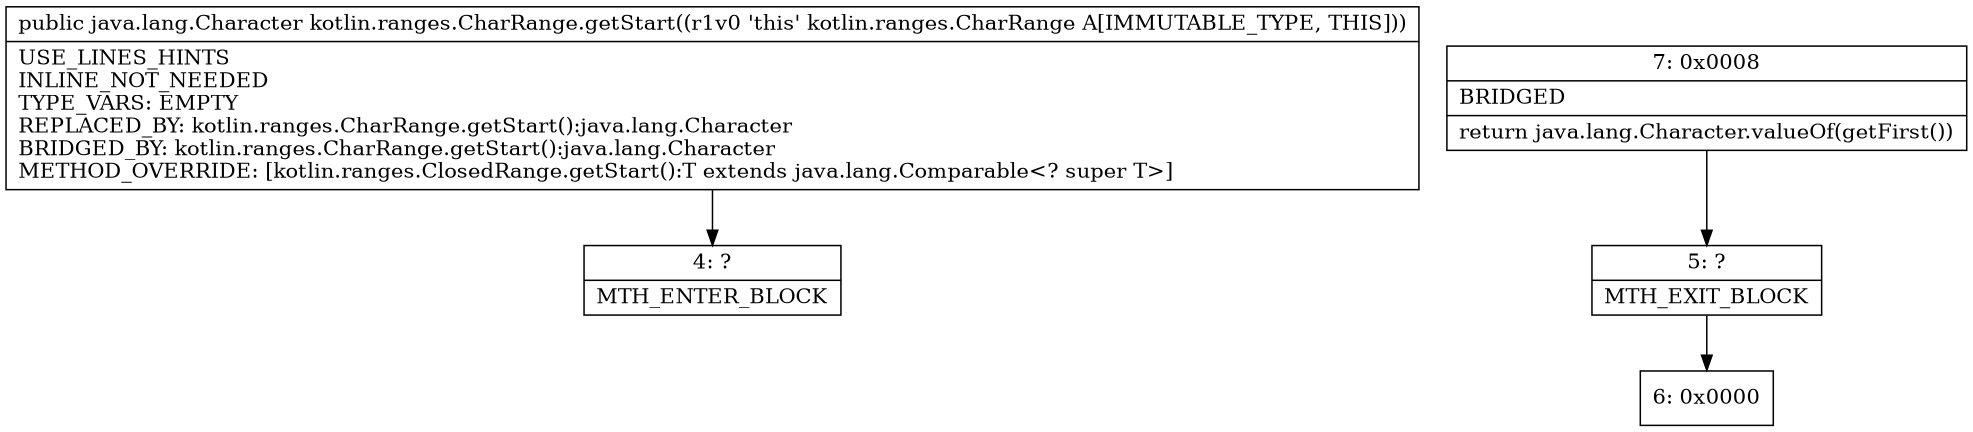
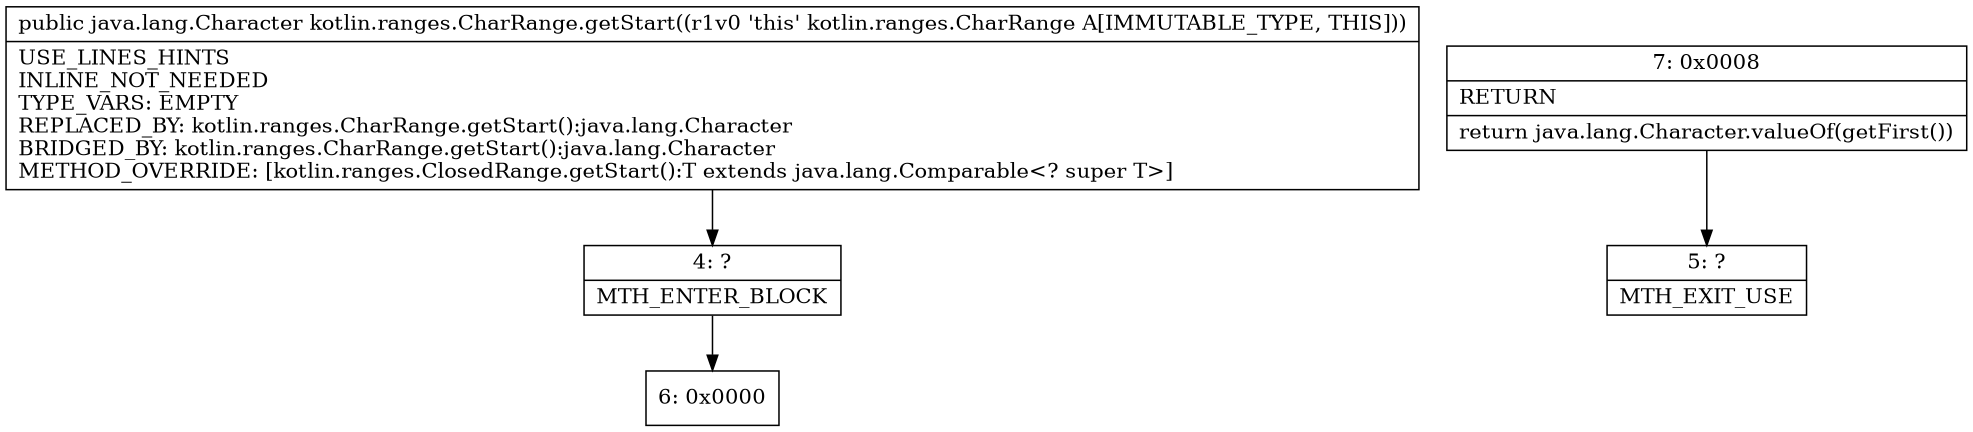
node "7: 0x0008": text "BRIDGED" -> "RETURN"
node "5: ?": text "MTH_EXIT_BLOCK" -> "MTH_EXIT_USE"
edge "5: ?" -> "6: 0x0000": now "4: ?" -> "6: 0x0000"
